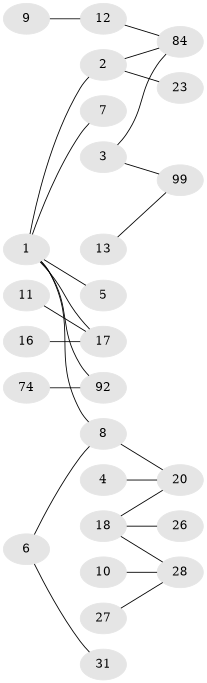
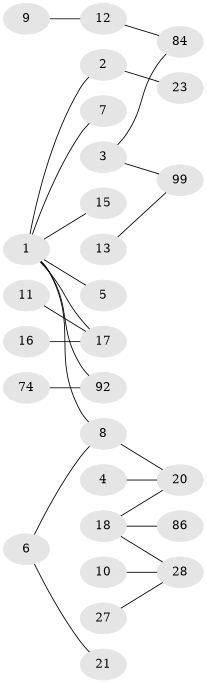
edge "84" -- "2": removed
node "15": added
node "26": label "26" -> "86"
node "31": label "31" -> "21"
